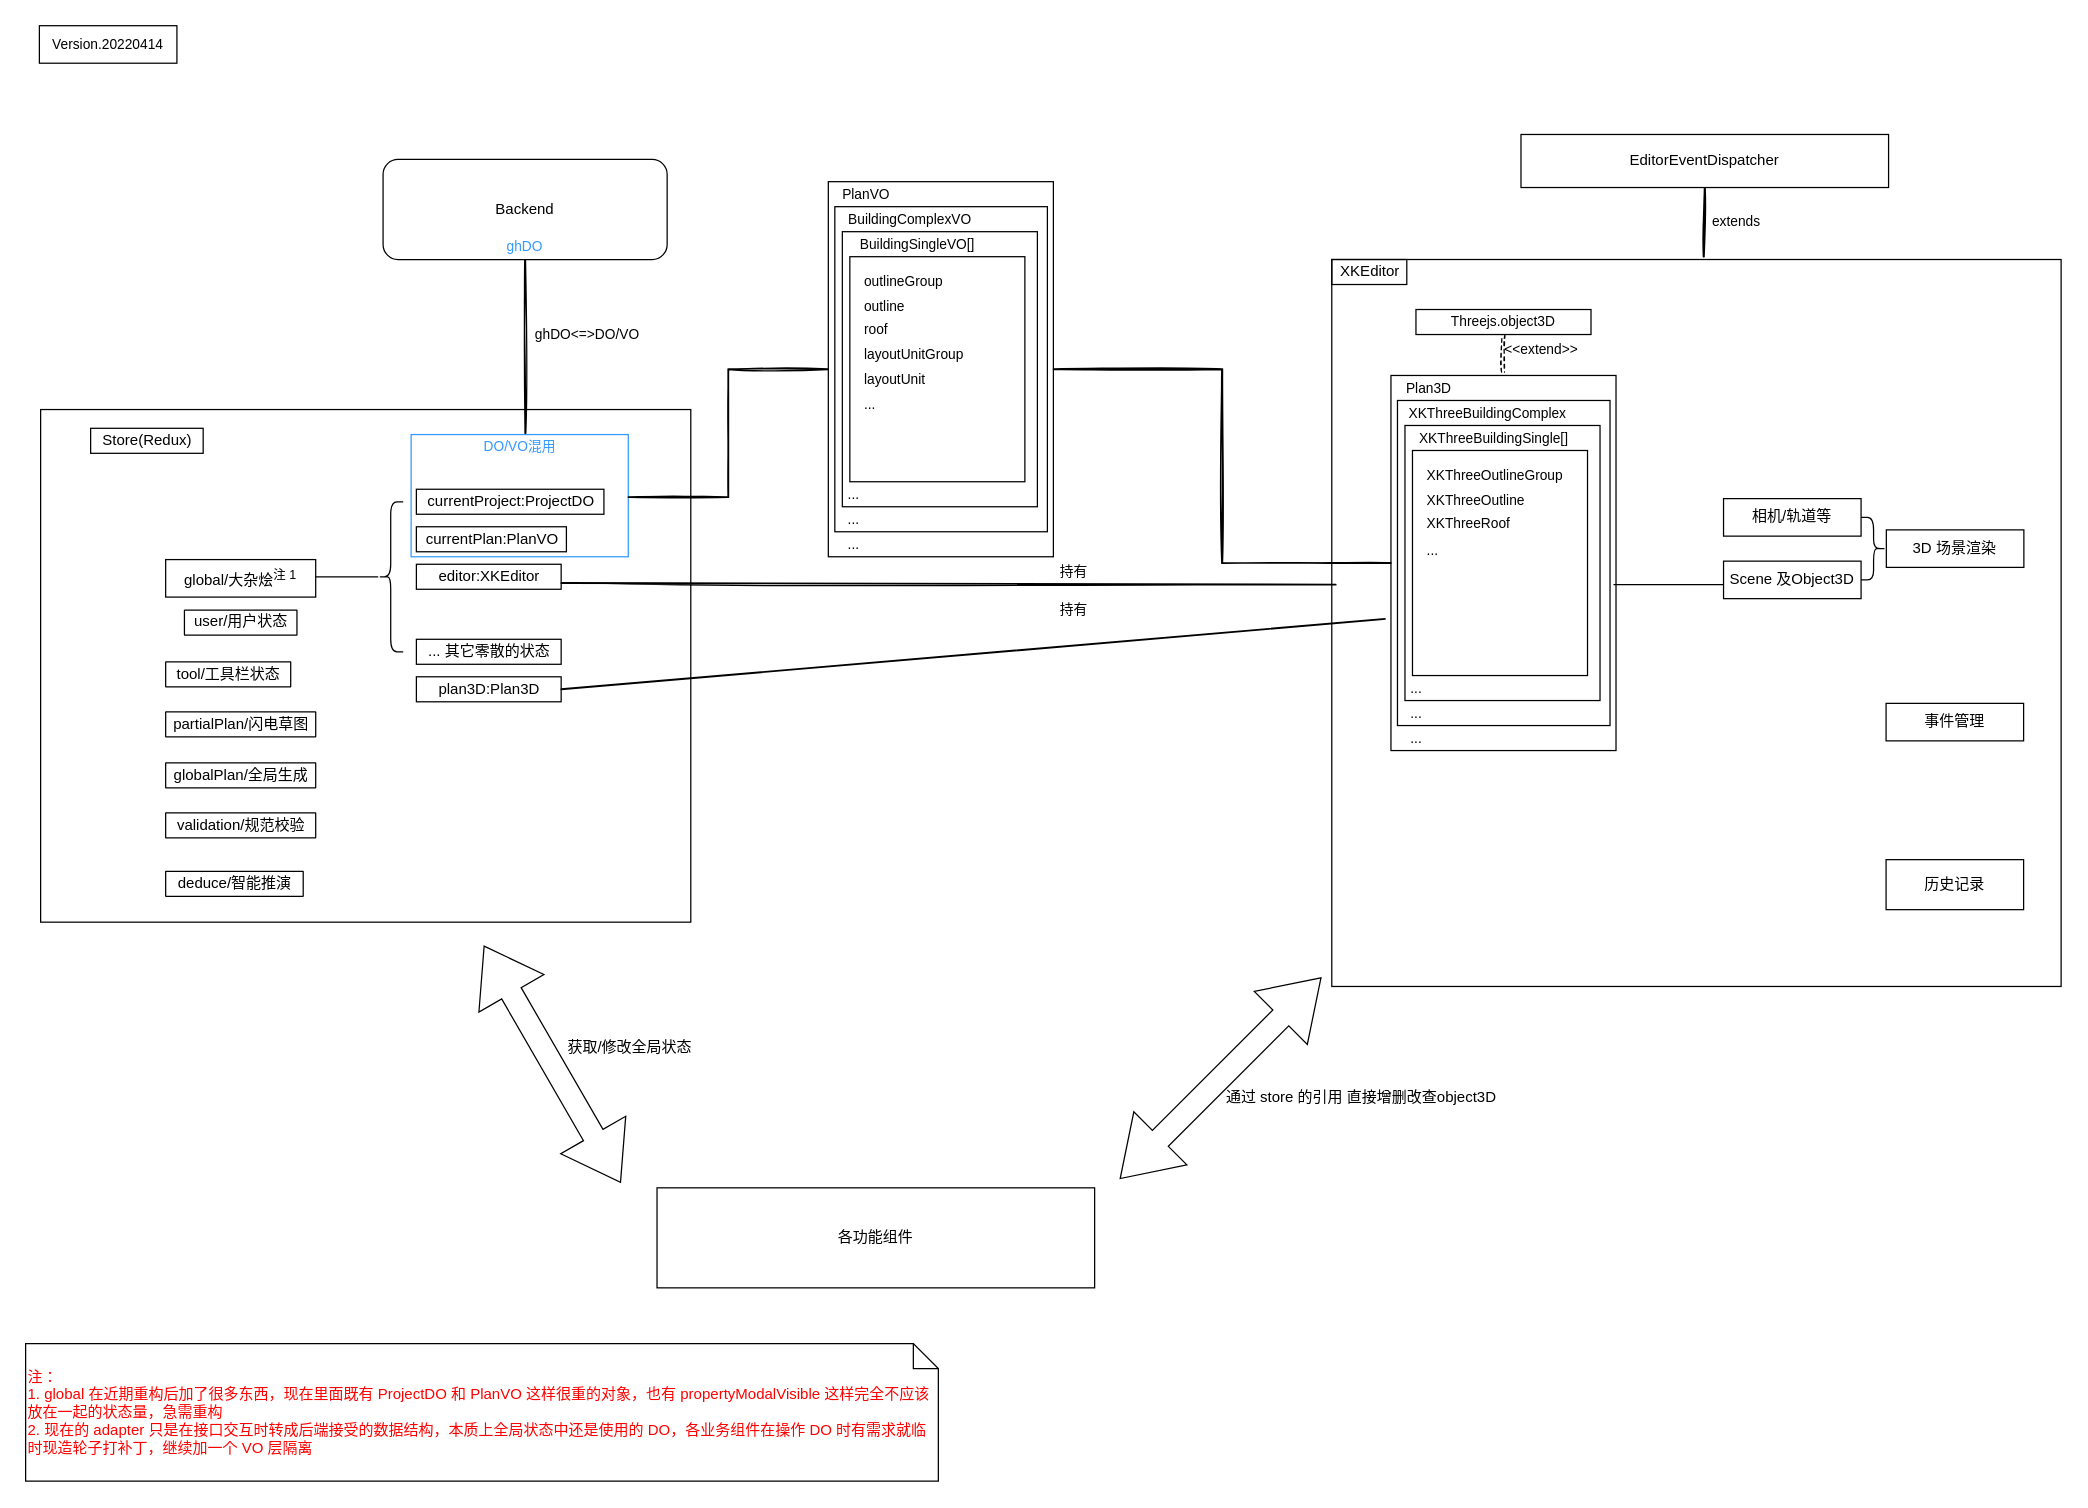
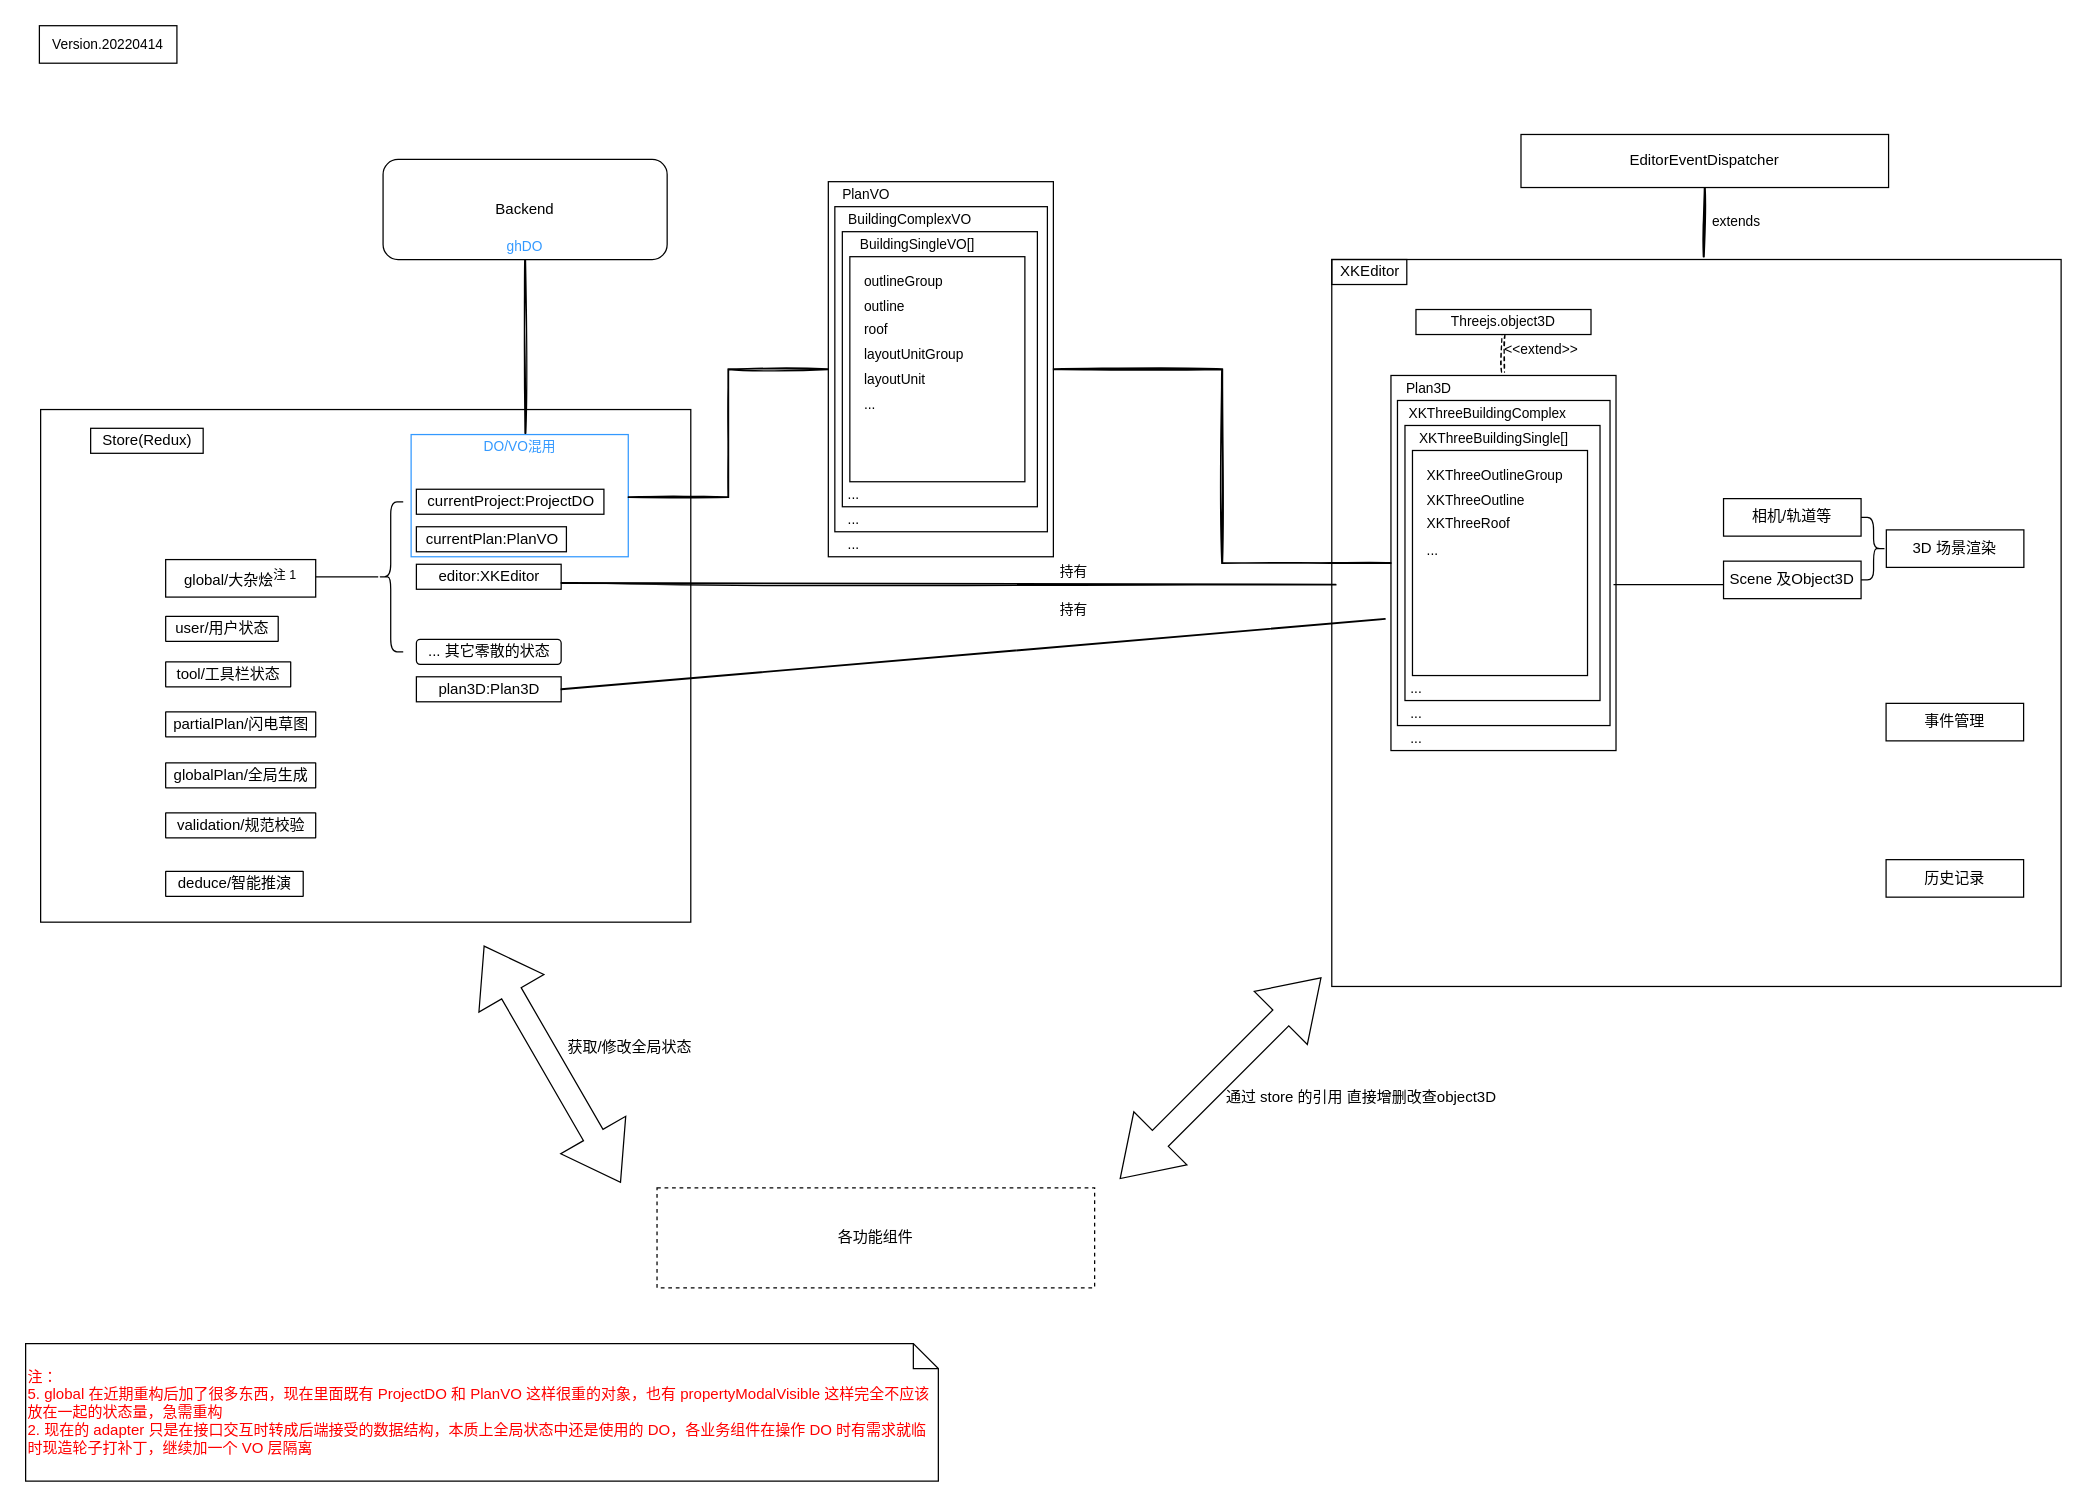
node "ghDO<=>DO/VO": removed
node "user/用户状态": moved (241, 622) -> (222, 629)
node "... 其它零散的状态": shape rectangle -> rounded rectangle
node "历史记录": size 138x50 -> 138x38
node "各功能组件": style solid -> dashed
node "注： 1. global 在近期重构后加了很多东西，现在里面既有 ProjectDO 和 PlanVO 这样很重的对象，也有 propertyModalVisible 这样完全不应该放在一起的状态量，急需重构 2. 现在的 adapter 只是在接口交互时转成后端接受的数据结构，本质上全局状态中还是使用的 DO，各业务组件在操作 DO 时有需求就临时现造轮子打补丁，继续加一个 VO 层隔离": label "注： 1. global 在近期重构后加了很多东西，现在里面既有 ProjectDO 和 PlanVO 这样很重的对象，也有 propertyModalVisible 这样完全不应该放在一起的状态量，急需重构 2. 现在的 adapter 只是在接口交互时转成后端接受的数据结构，本质上全局状态中还是使用的 DO，各业务组件在操作 DO 时有需求就临时现造轮子打补丁，继续加一个 VO 层隔离" -> "注： 5. global 在近期重构后加了很多东西，现在里面既有 ProjectDO 和 PlanVO 这样很重的对象，也有 propertyModalVisible 这样完全不应该放在一起的状态量，急需重构 2. 现在的 adapter 只是在接口交互时转成后端接受的数据结构，本质上全局状态中还是使用的 DO，各业务组件在操作 DO 时有需求就临时现造轮子打补丁，继续加一个 VO 层隔离"
